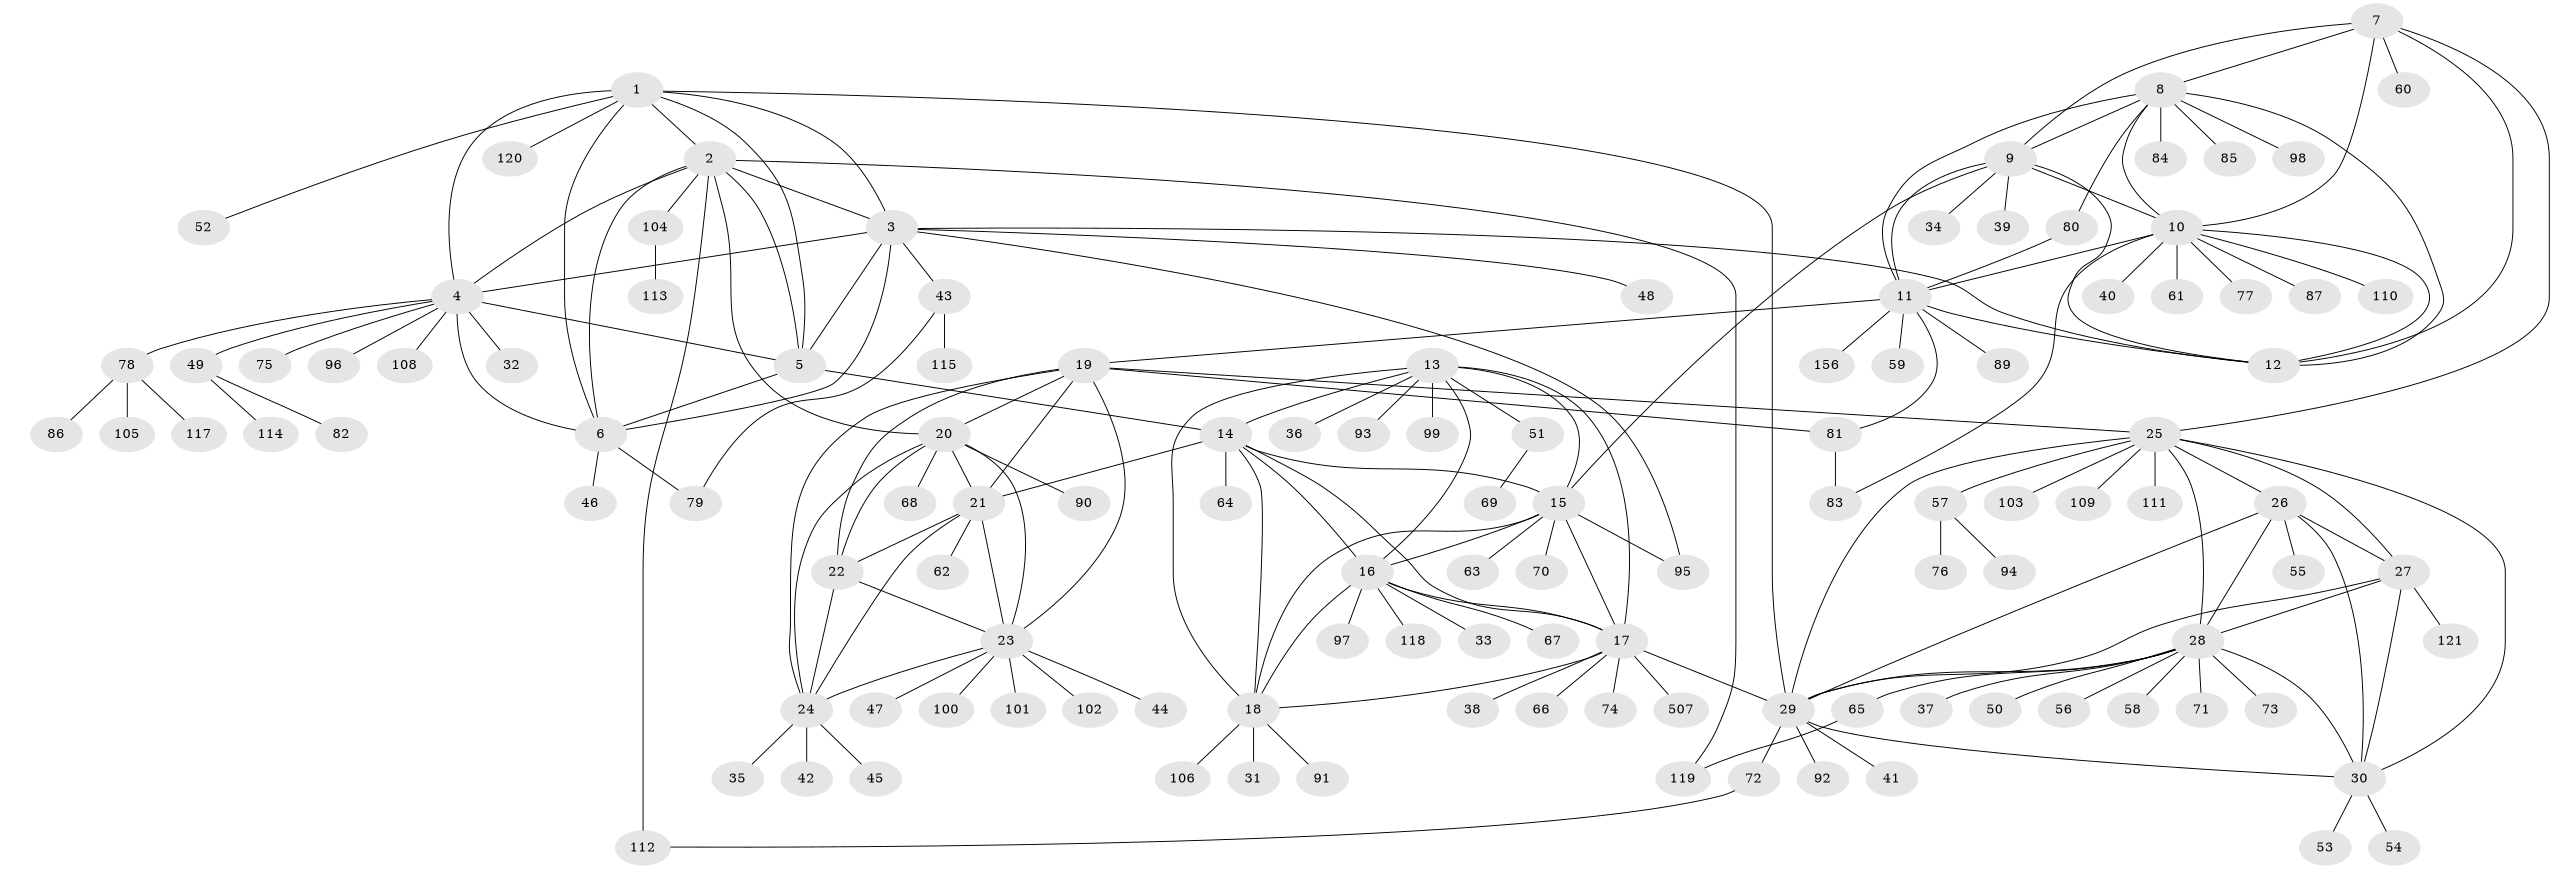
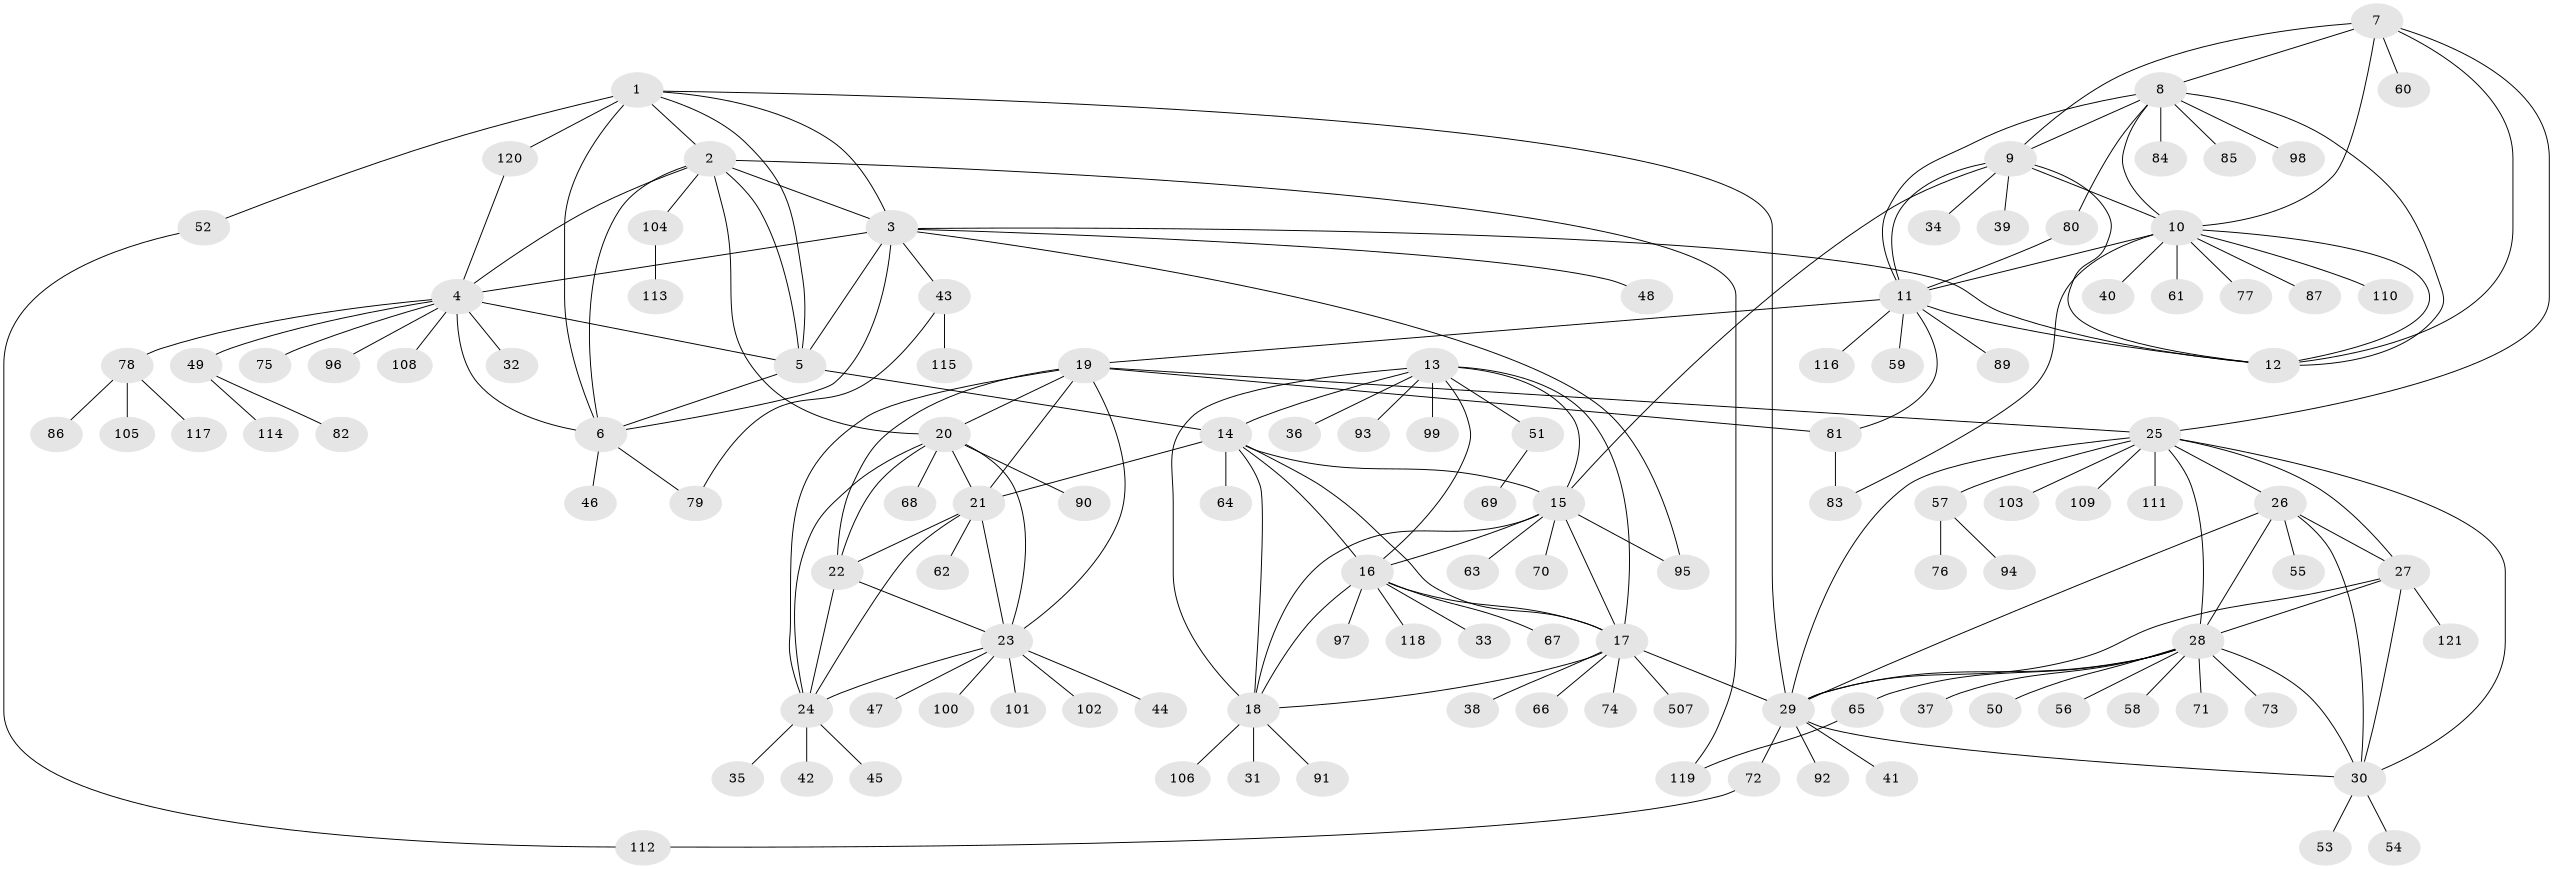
edge "1" -- "4": now "120" -- "4"
node "156": label "156" -> "116"
edge "2" -- "112": now "52" -- "112"
